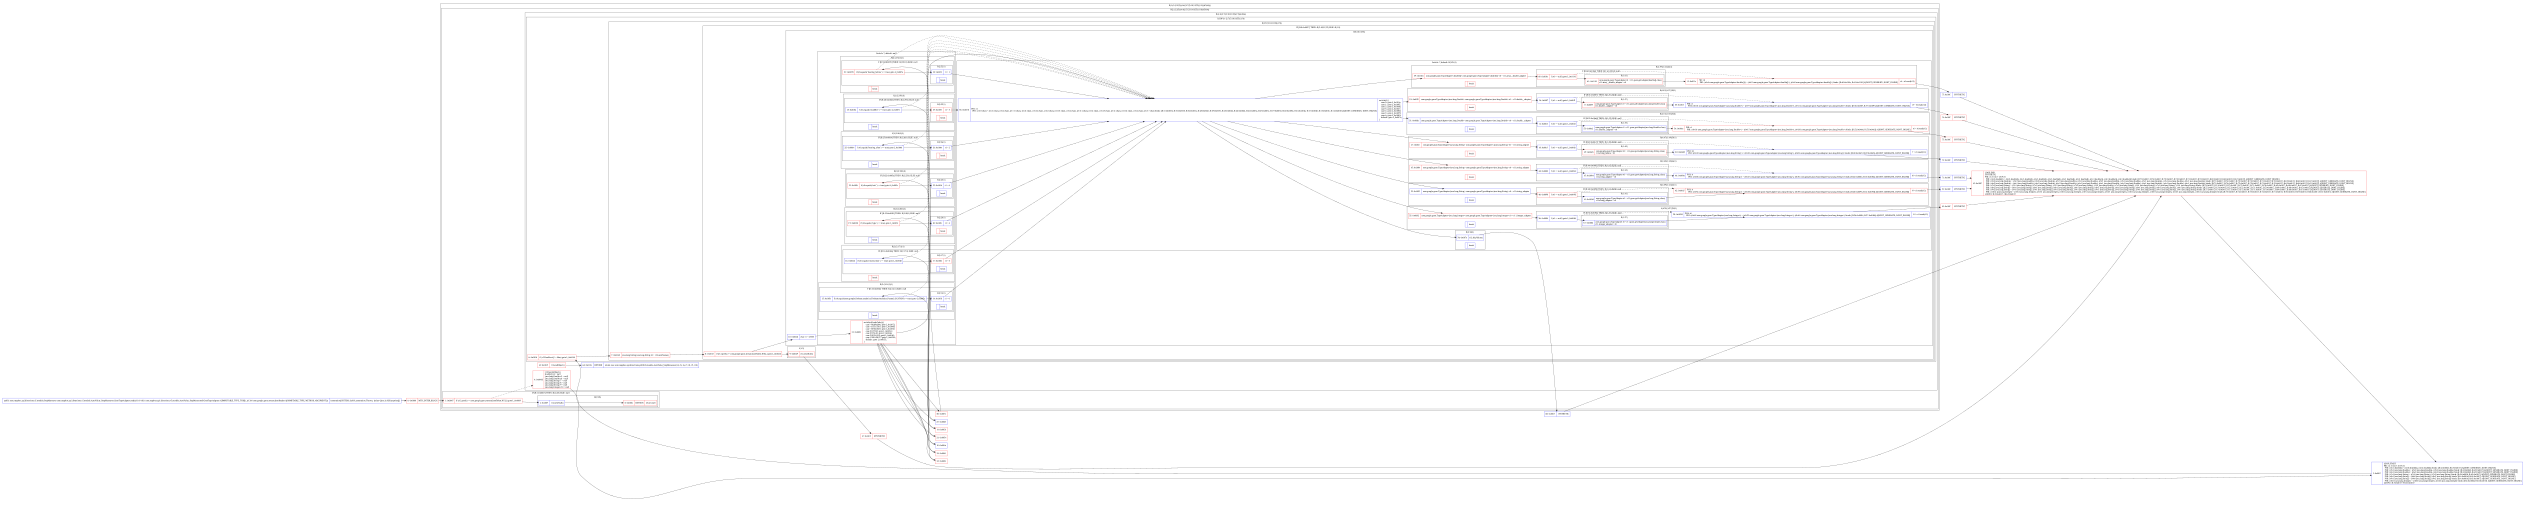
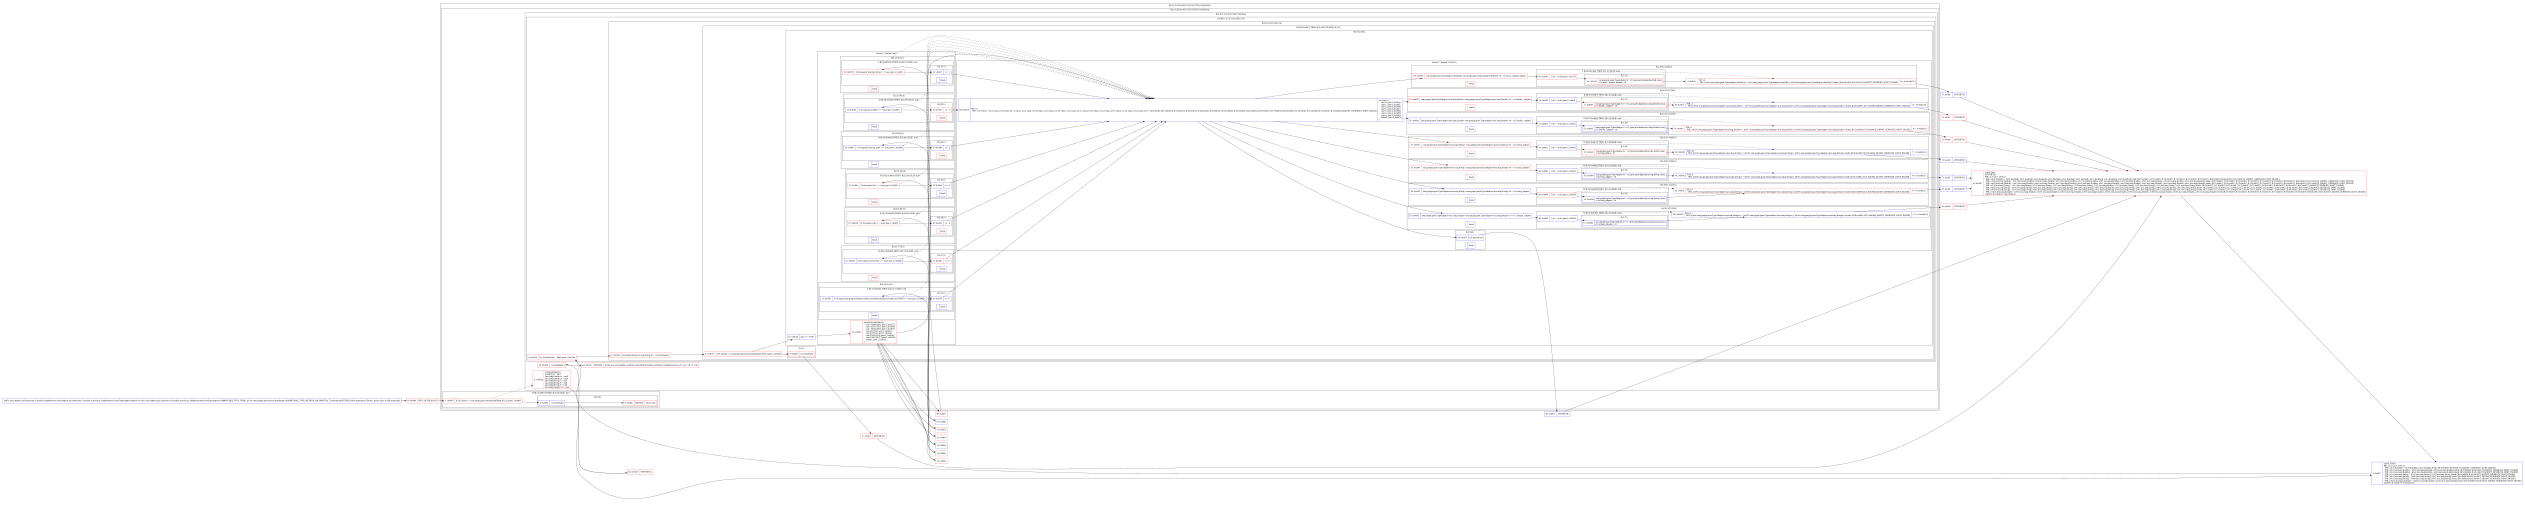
node "35: 0x0082": color red -> blue
node "64: 0x012c": color blue -> red
node "66: 0x0123": added
